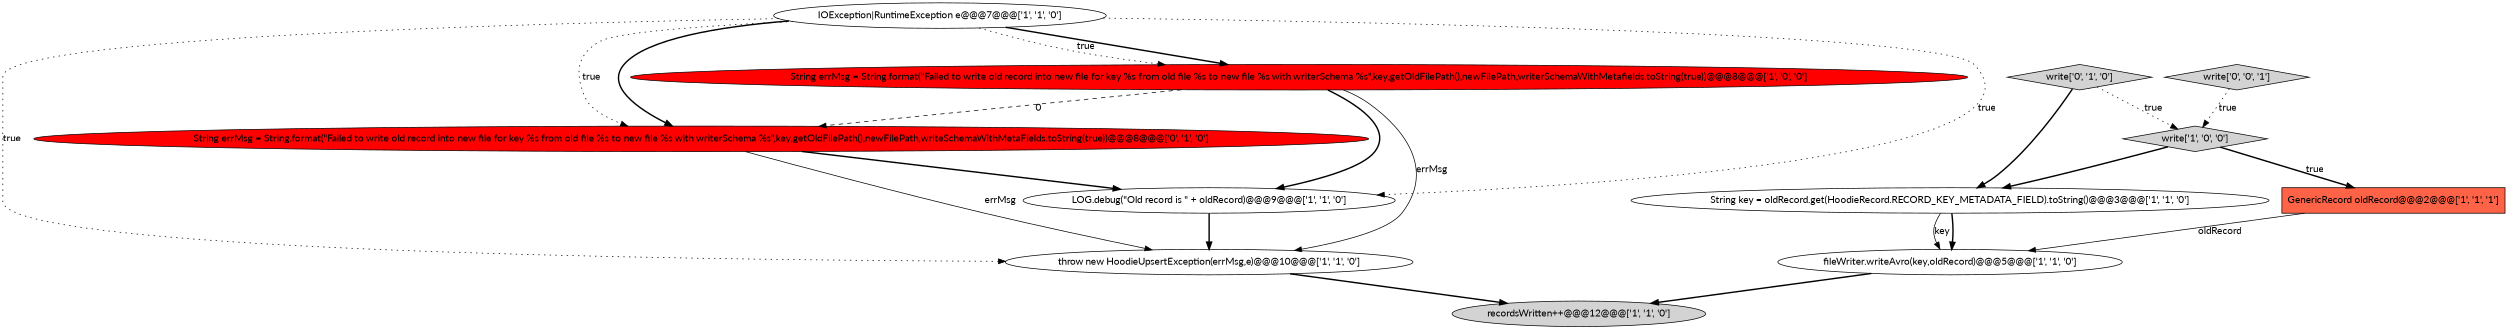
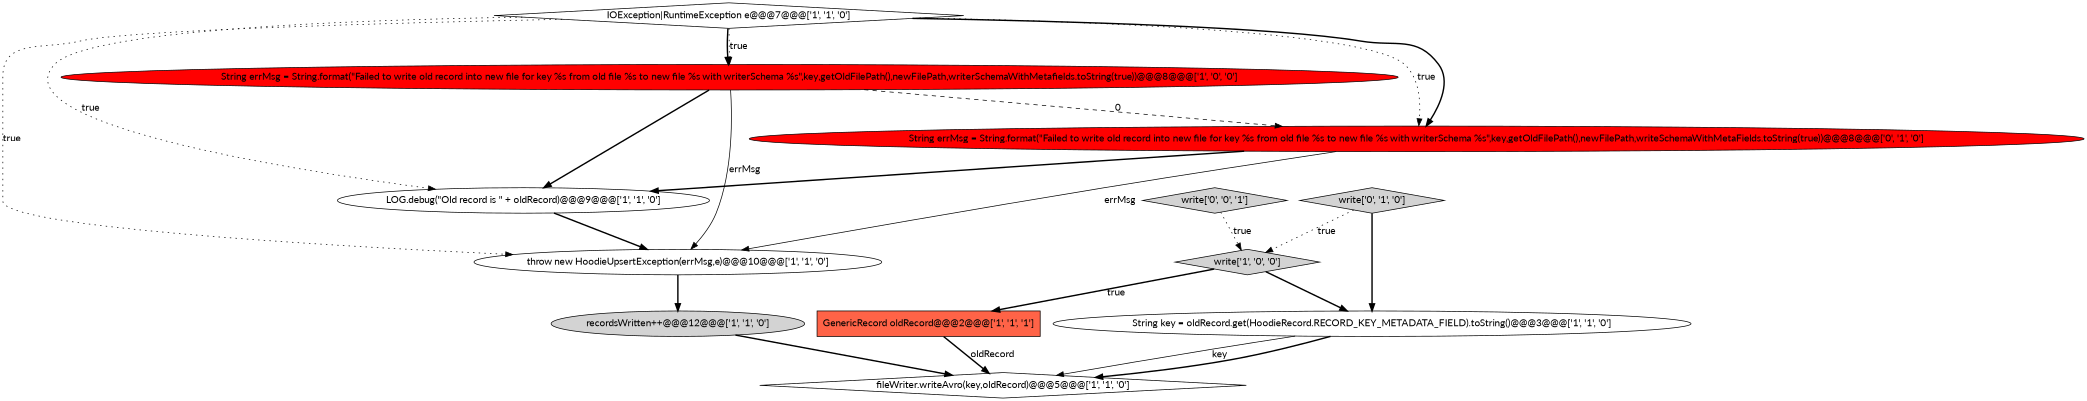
node "IOException|RuntimeException e@@@7@@@['1', '1', '0']": shape ellipse -> diamond
edge "GenericRecord oldRecord@@@2@@@['1', '1', '1']" -> "fileWriter.writeAvro(key,oldRecord)@@@5@@@['1', '1', '0']": style solid -> bold
node "fileWriter.writeAvro(key,oldRecord)@@@5@@@['1', '1', '0']": shape ellipse -> diamond
edge "fileWriter.writeAvro(key,oldRecord)@@@5@@@['1', '1', '0']" -> "recordsWritten++@@@12@@@['1', '1', '0']": reversed
